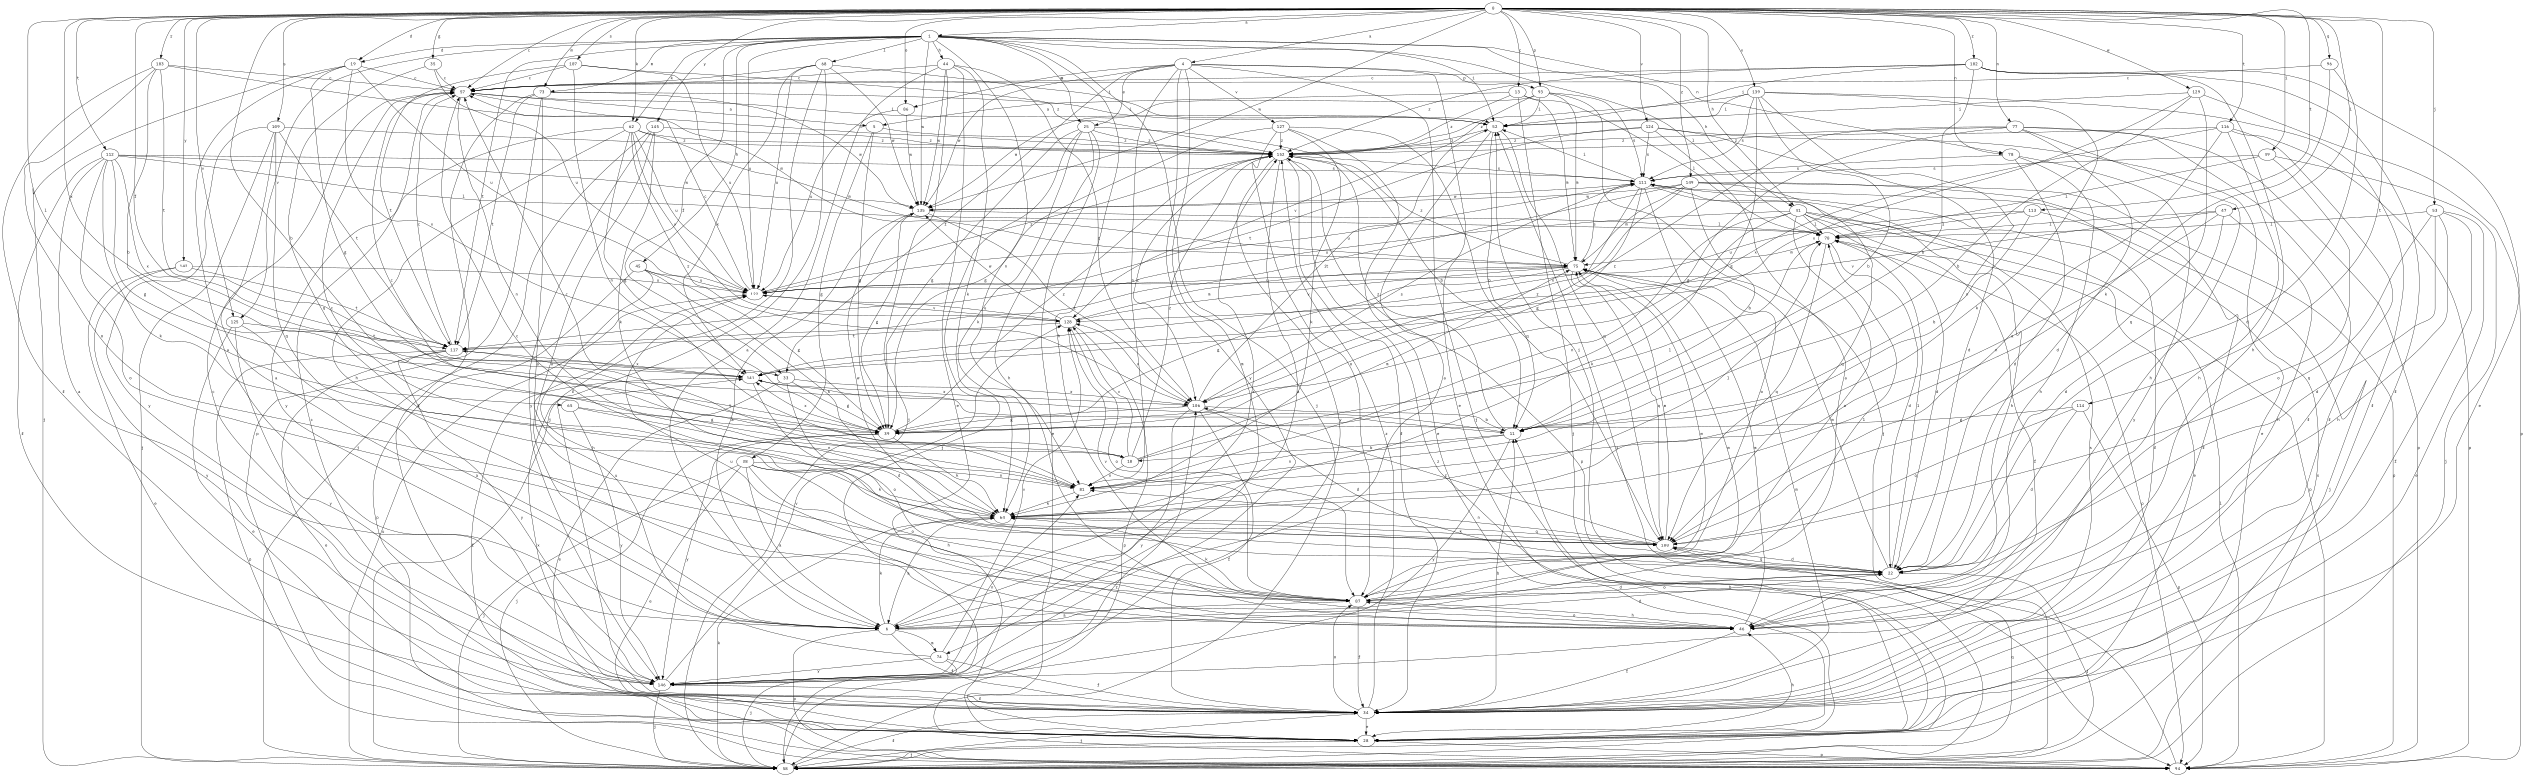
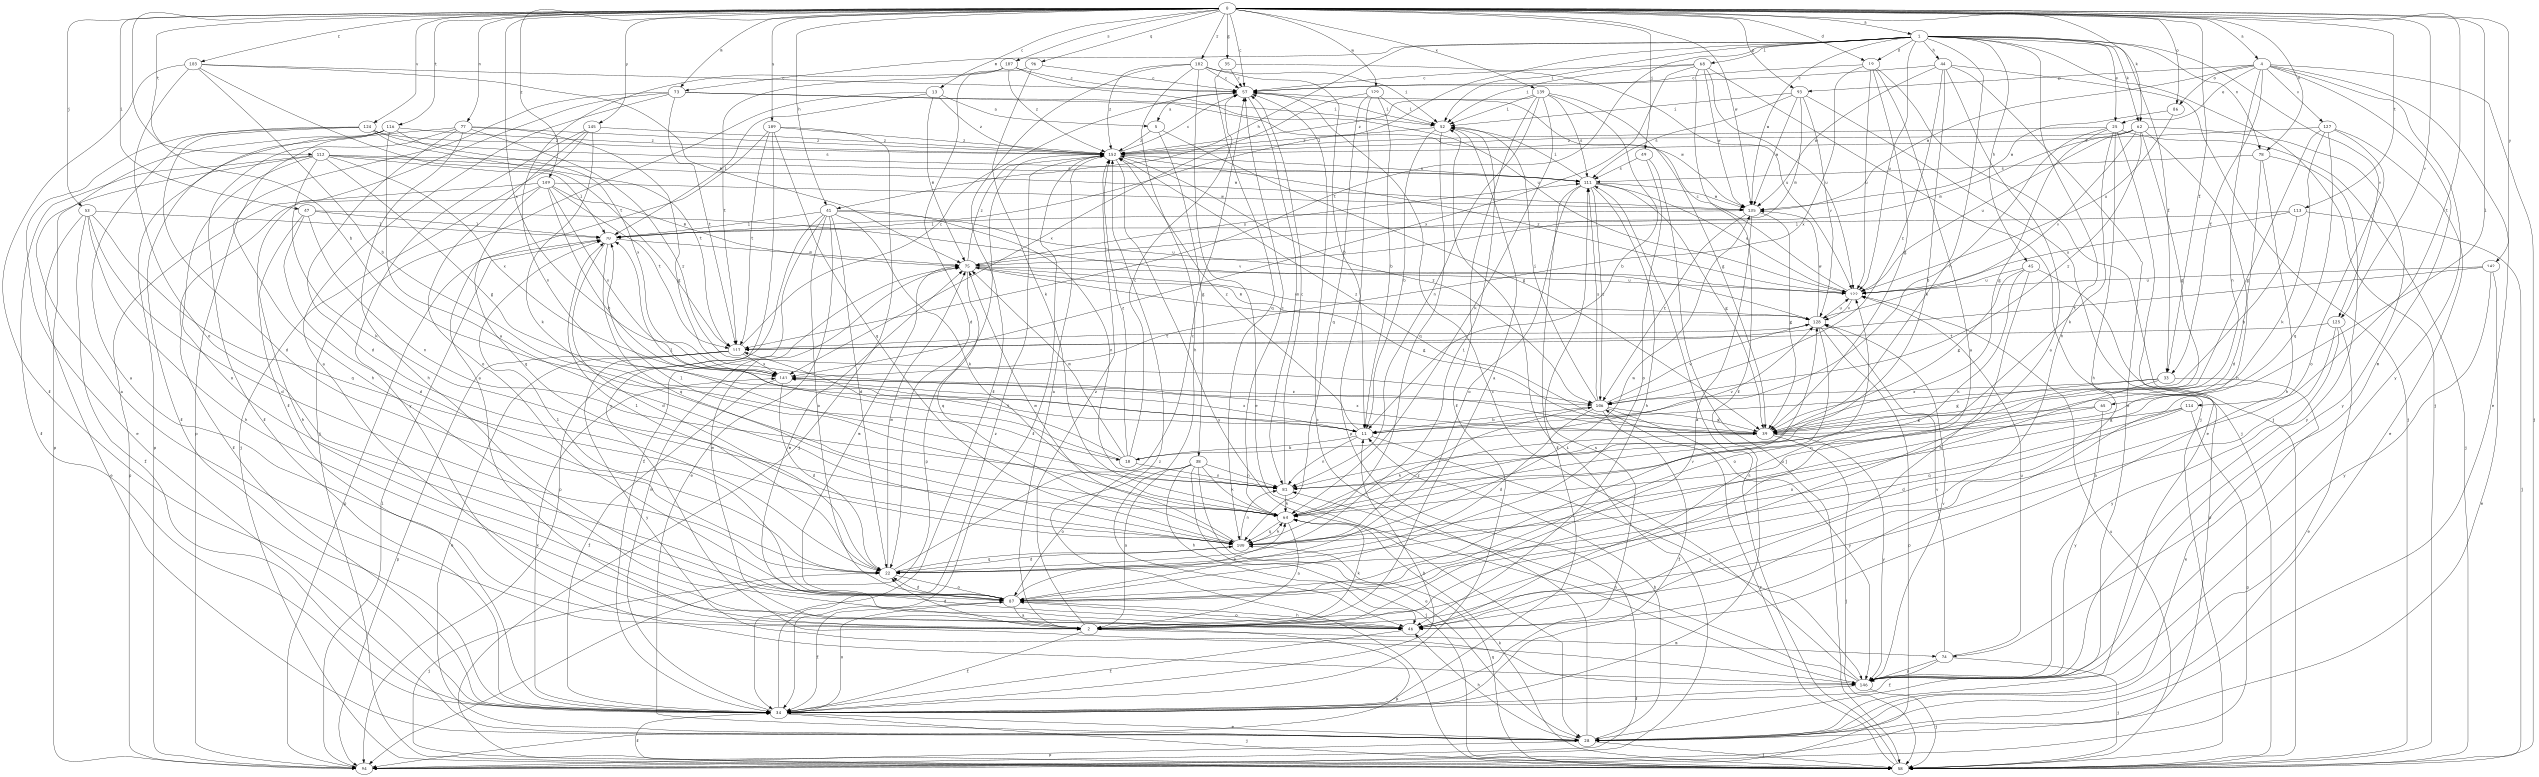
edge "49" -> "70": removed, label "l"
node "6": label "6" -> "2"
